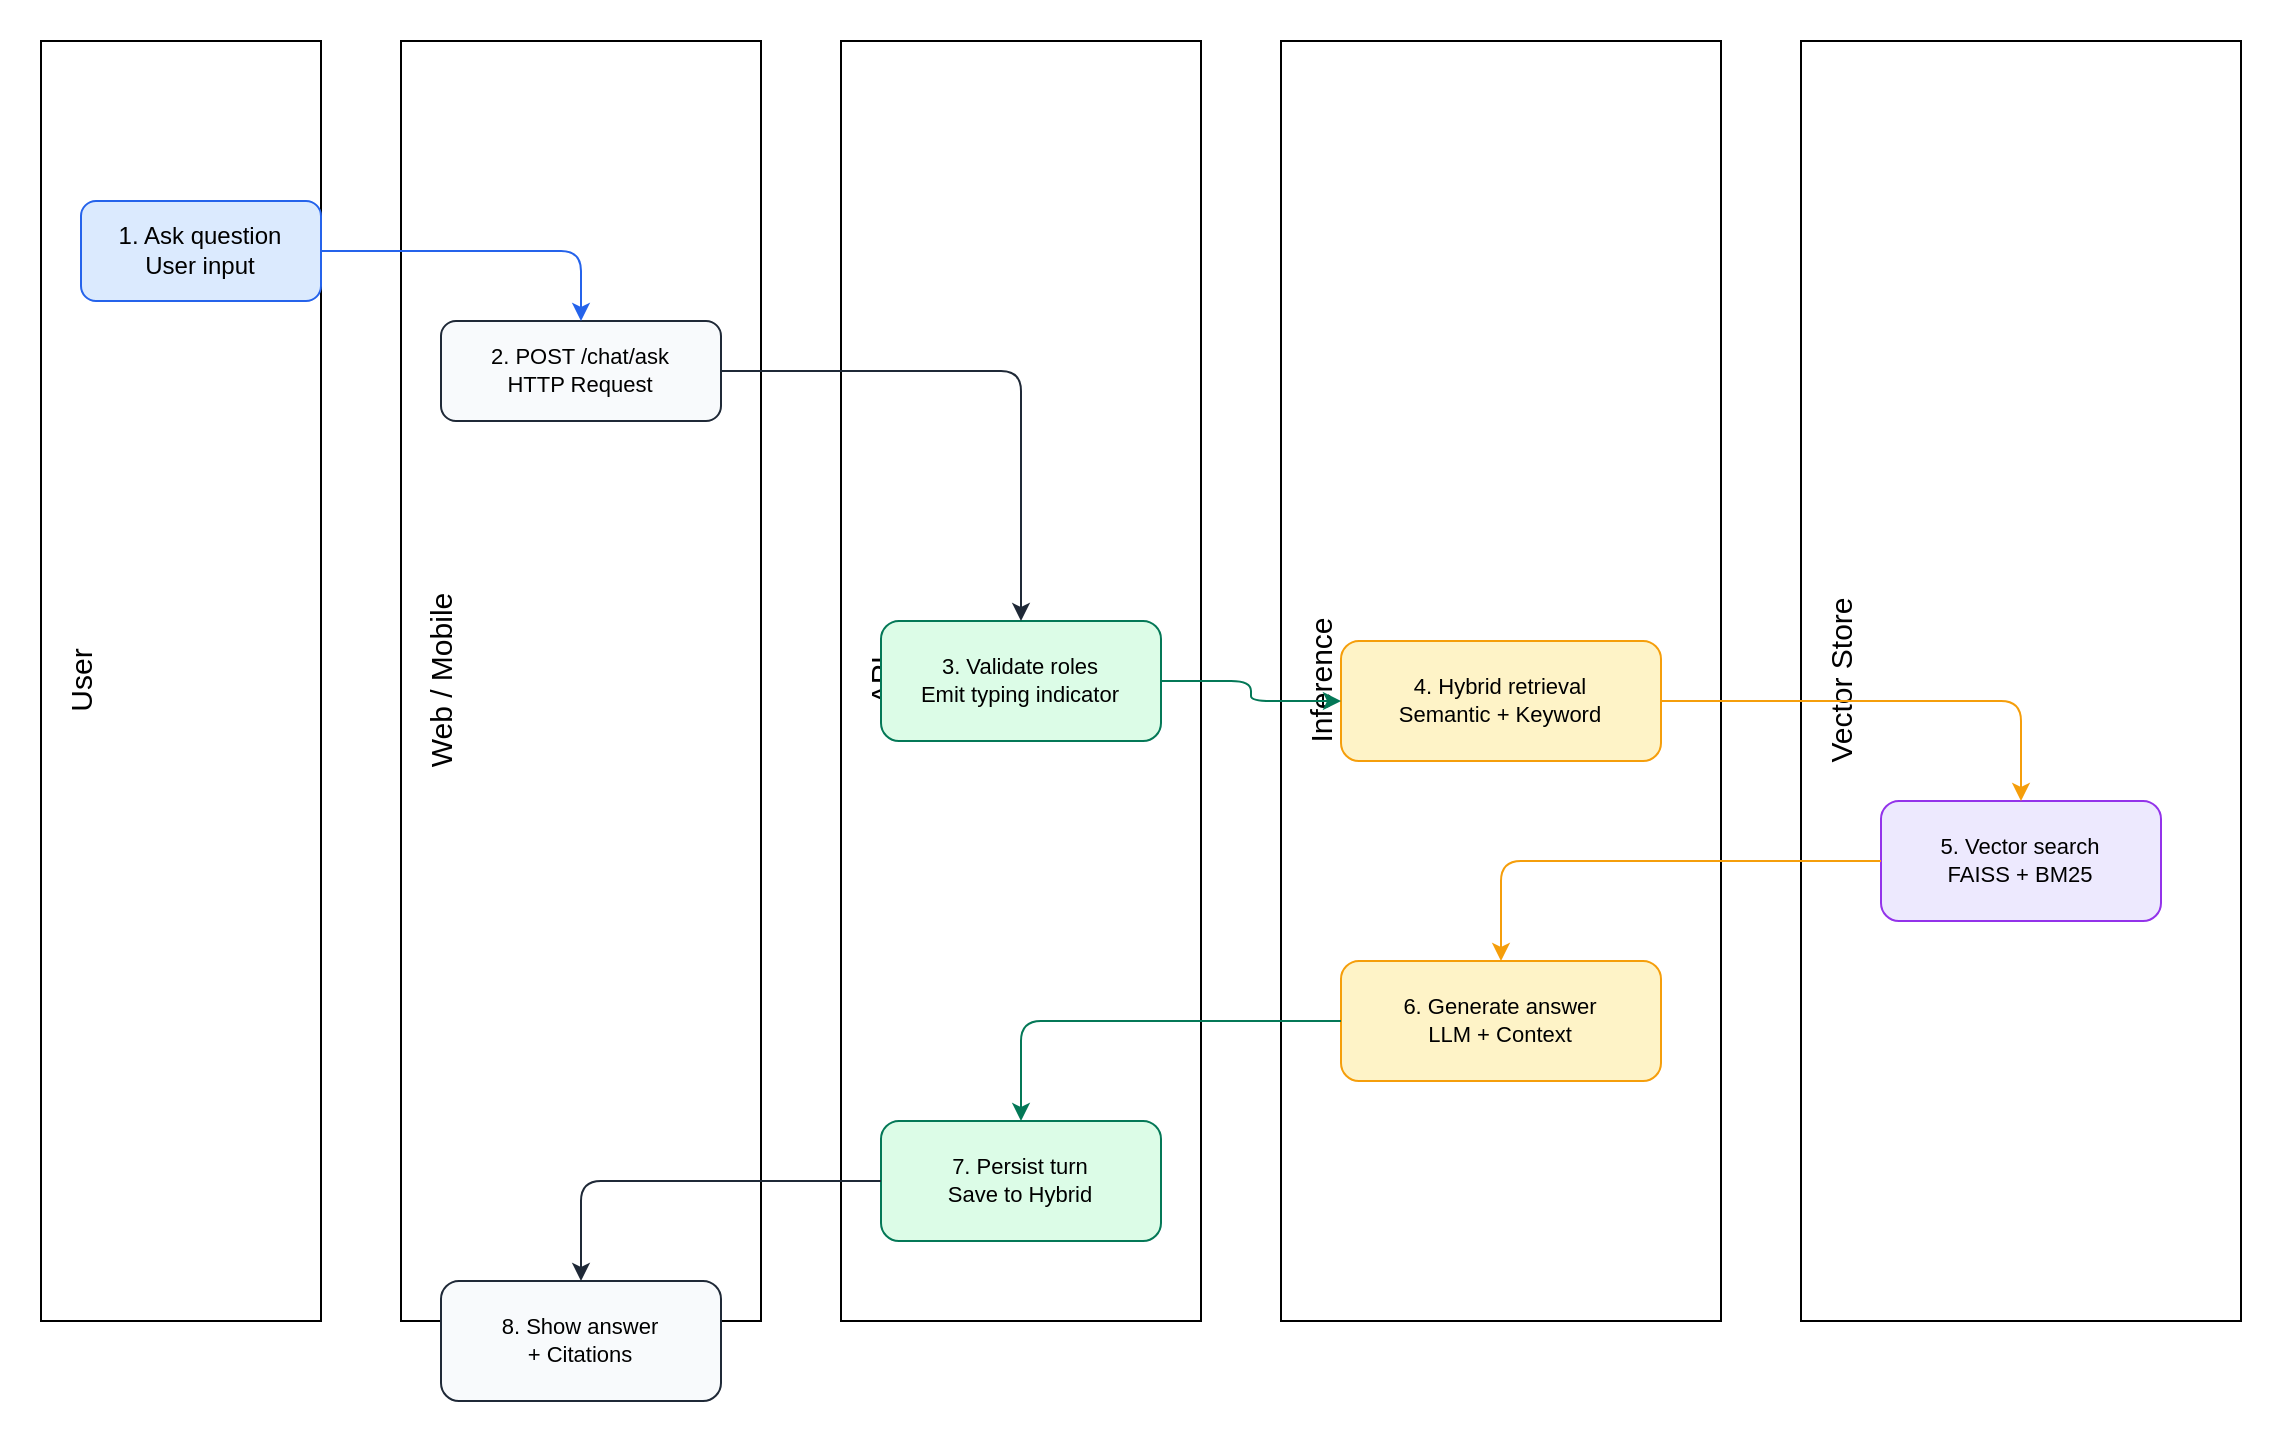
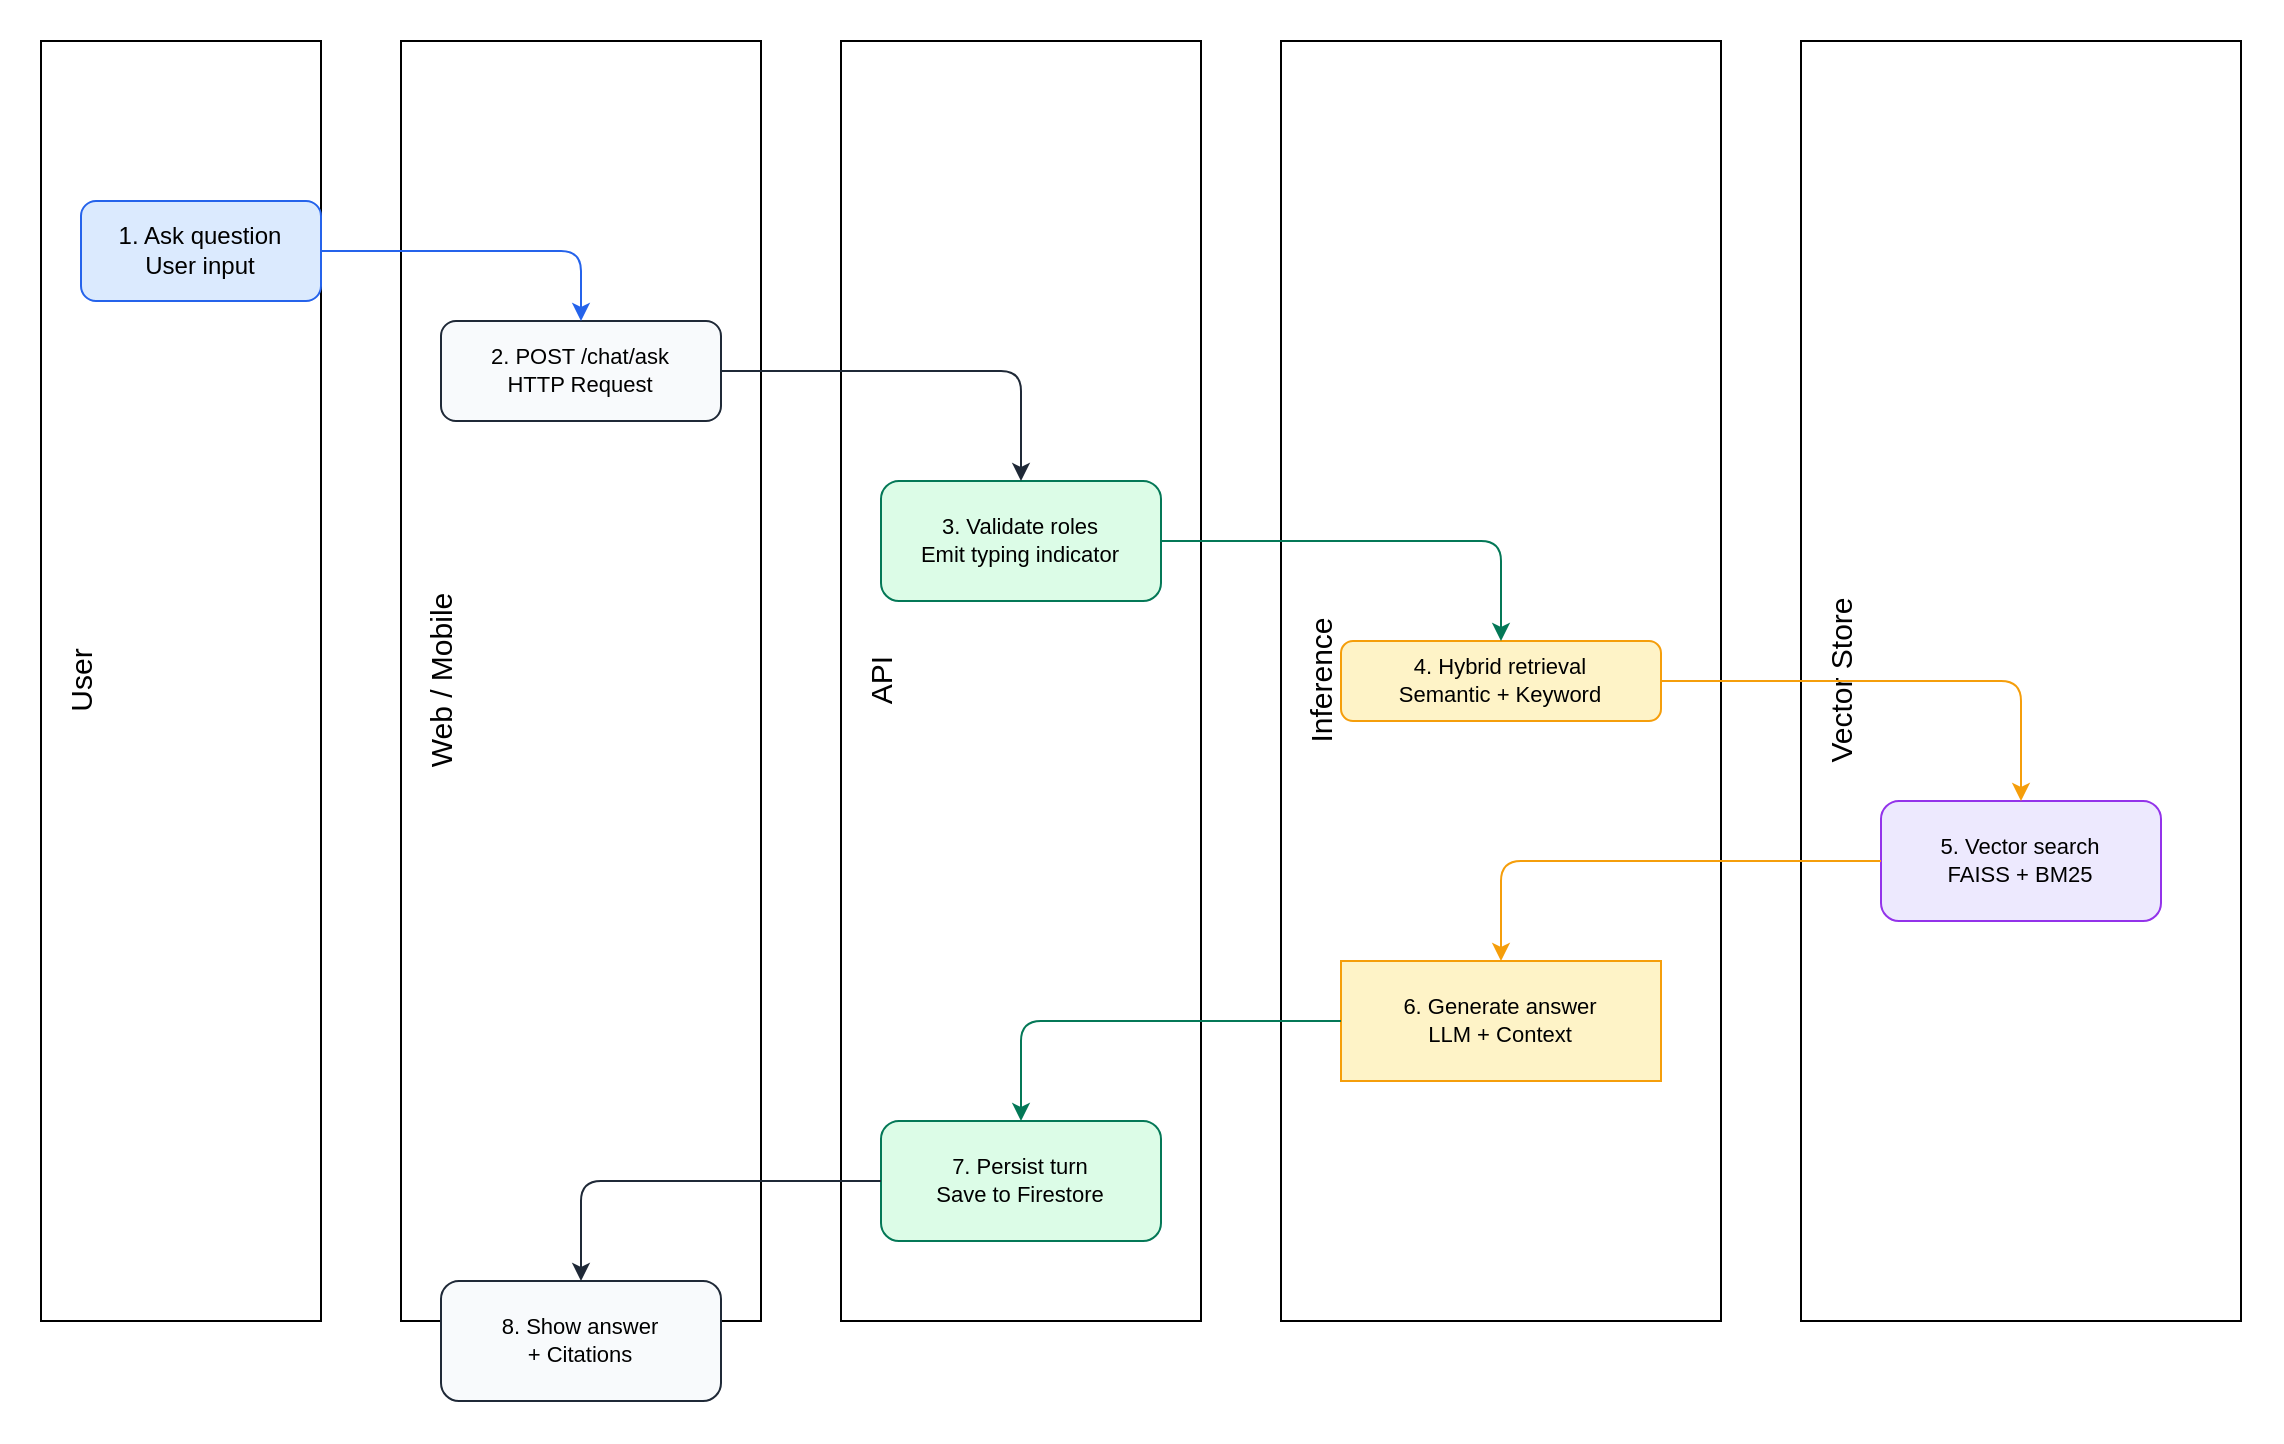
node "3. Validate roles Emit typing indicator": moved (1021, 681) -> (1021, 541)
node "4. Hybrid retrieval Semantic + Keyword": size 320x120 -> 320x80
node "6. Generate answer LLM + Context": shape rounded rectangle -> rectangle
node "7. Persist turn Save to Hybrid": label "7. Persist turn Save to Hybrid" -> "7. Persist turn Save to Firestore"
